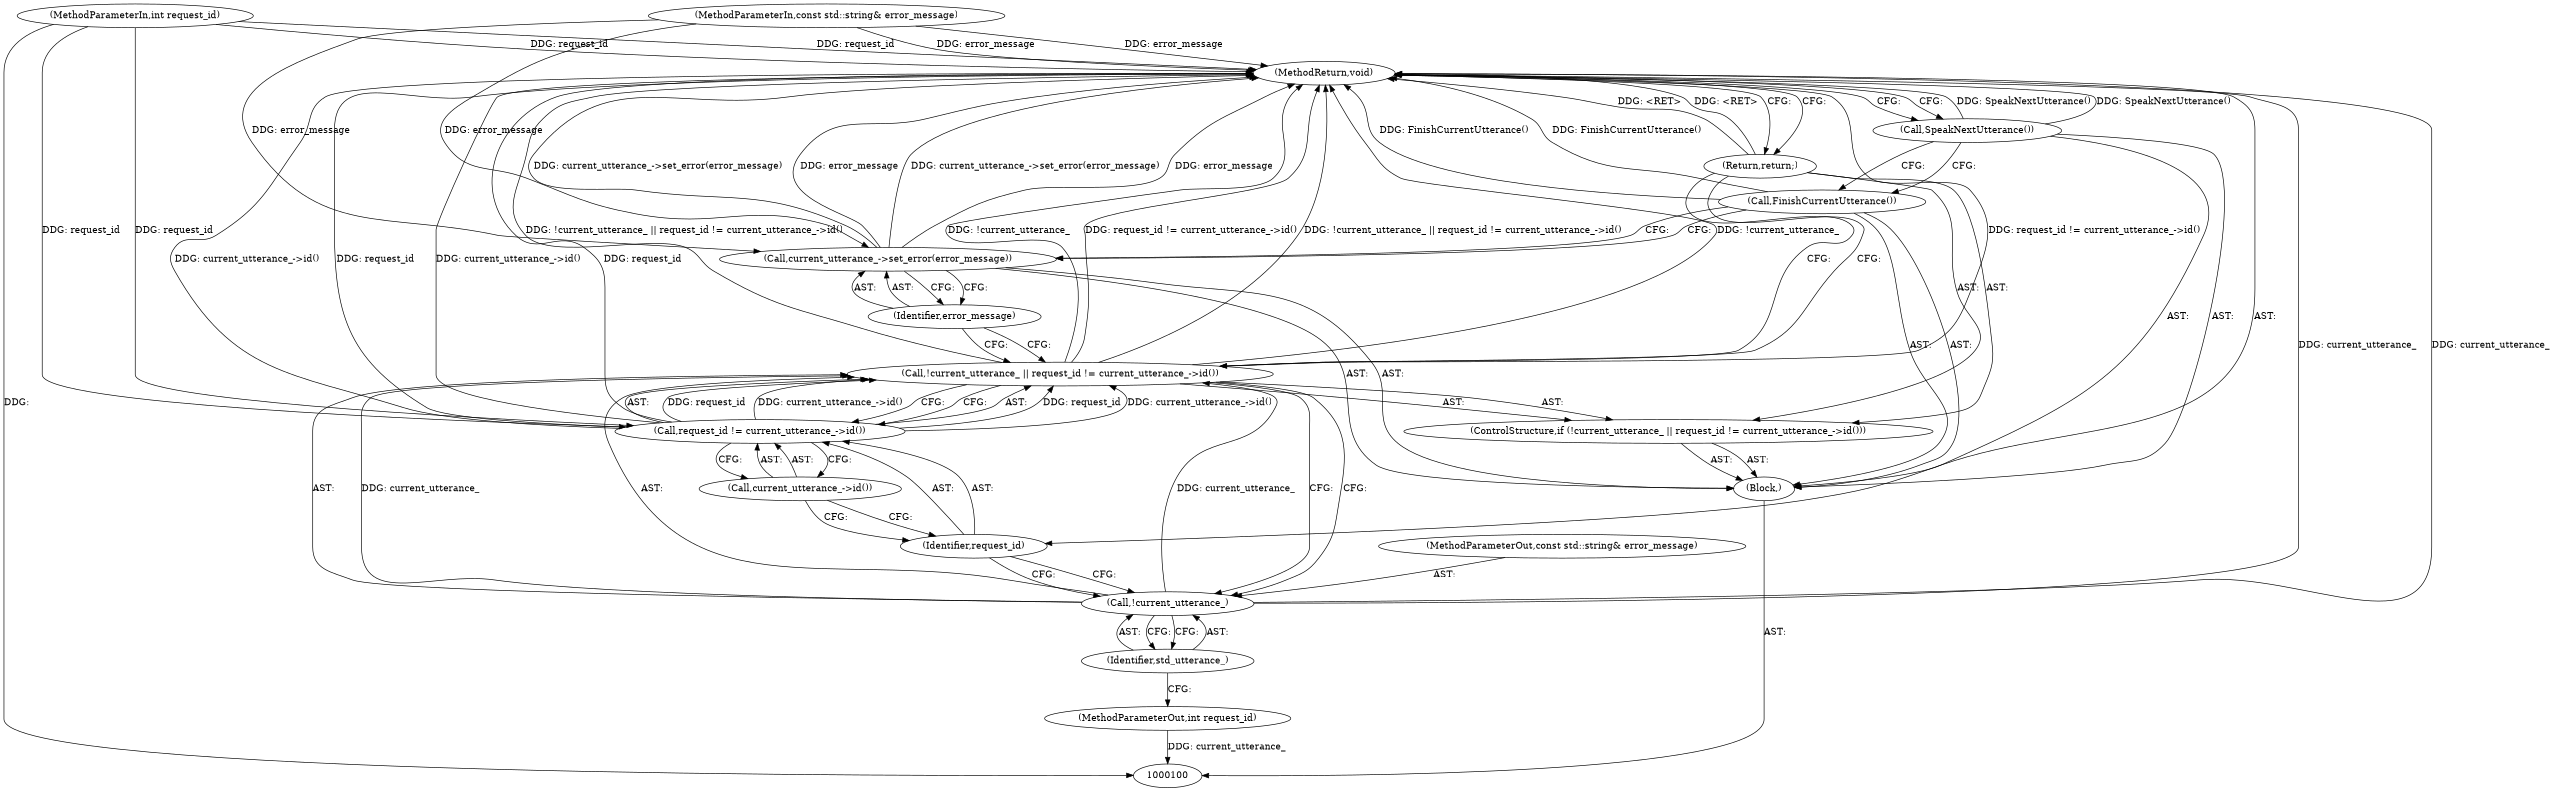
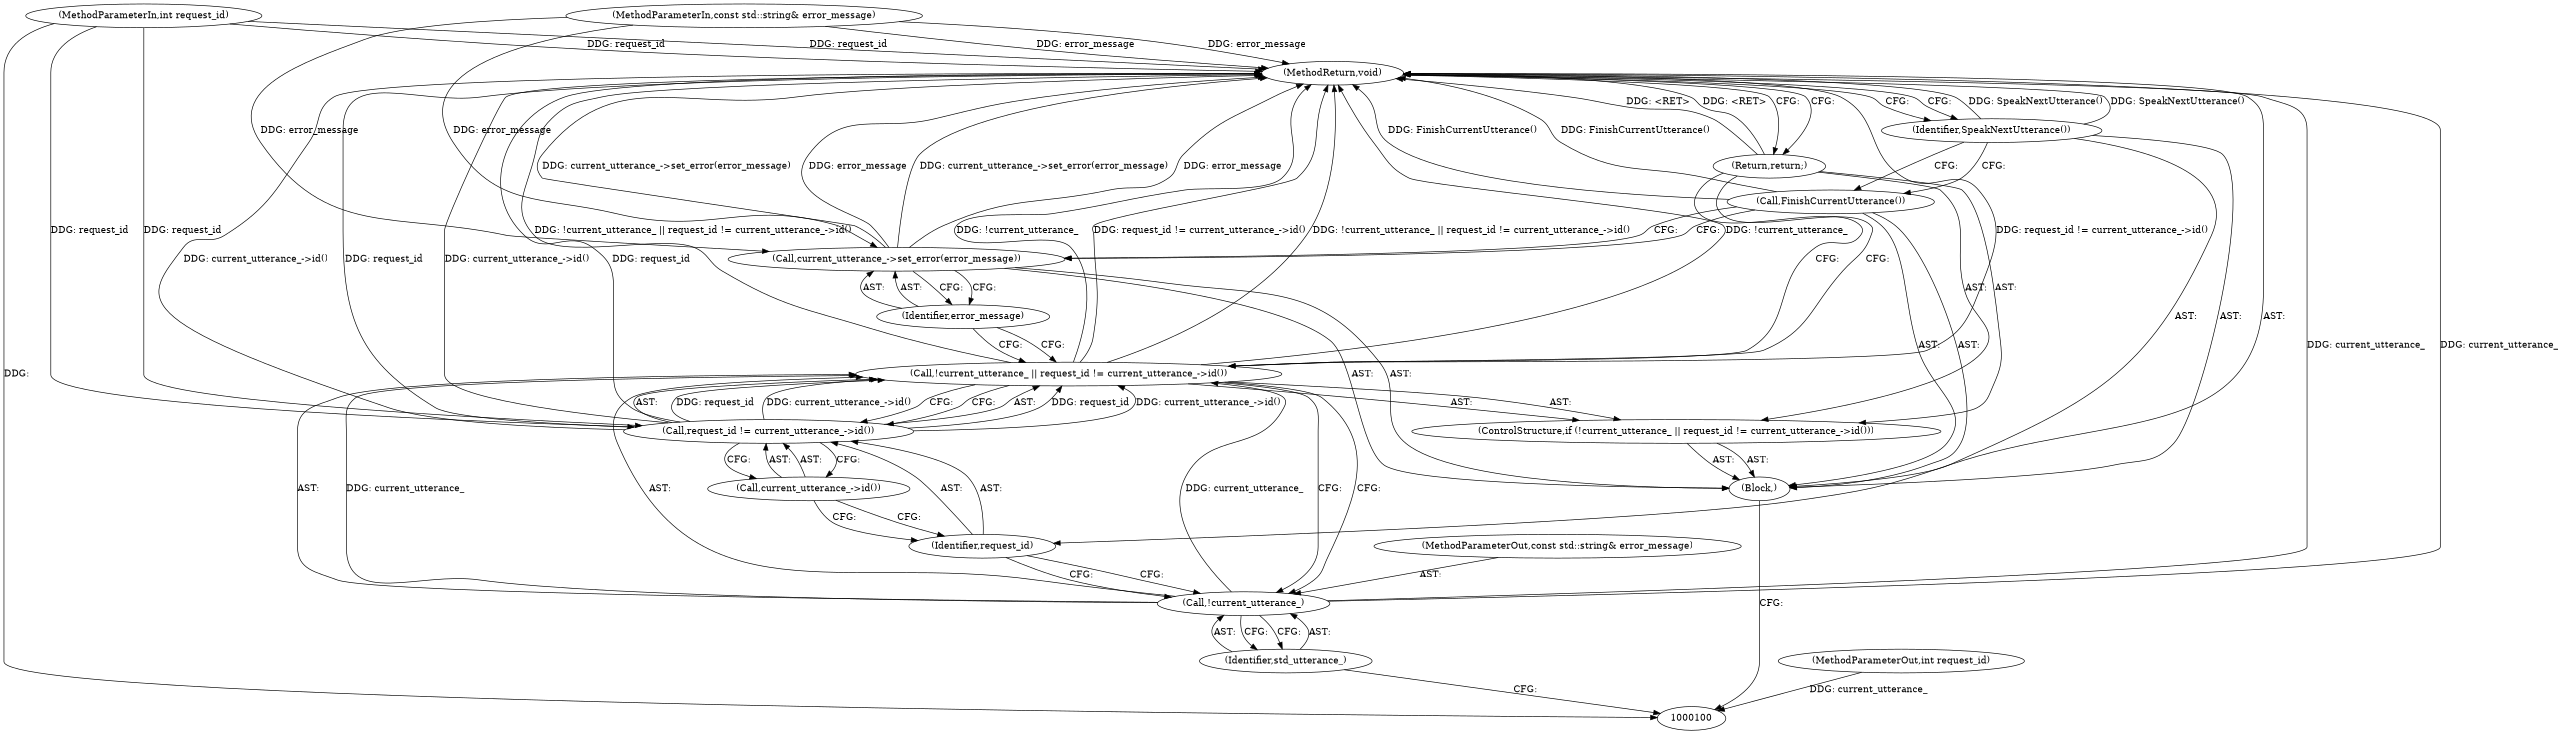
node "(Call,SpeakNextUtterance())": label "(Call,SpeakNextUtterance())" -> "(Identifier,SpeakNextUtterance())"
edge "(Block,)" -> "1000100": label "AST: " -> "CFG: "
edge "(Identifier,std_utterance_)" -> "(MethodParameterOut,int request_id)": now "(Identifier,std_utterance_)" -> "1000100"
